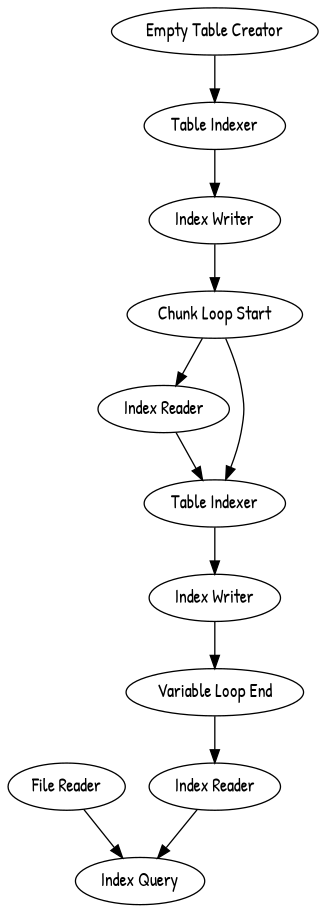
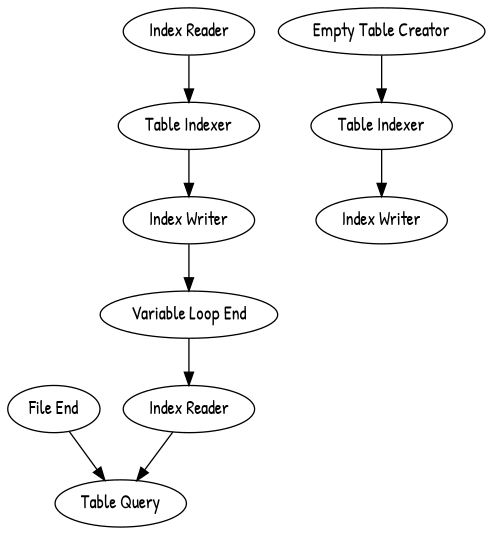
node "Chunk Loop Start": removed
node "File Reader": label "File Reader" -> "File End"
node "Index Query": label "Index Query" -> "Table Query"
